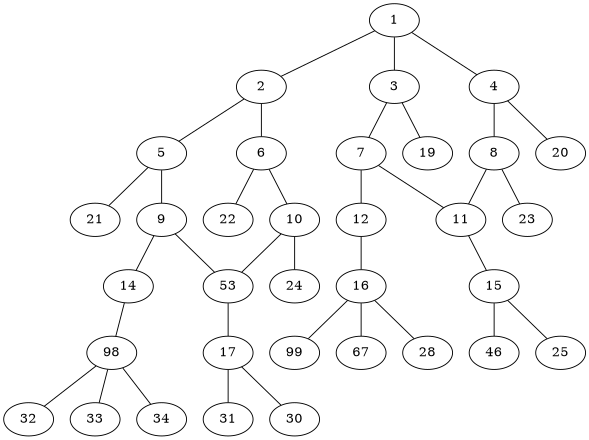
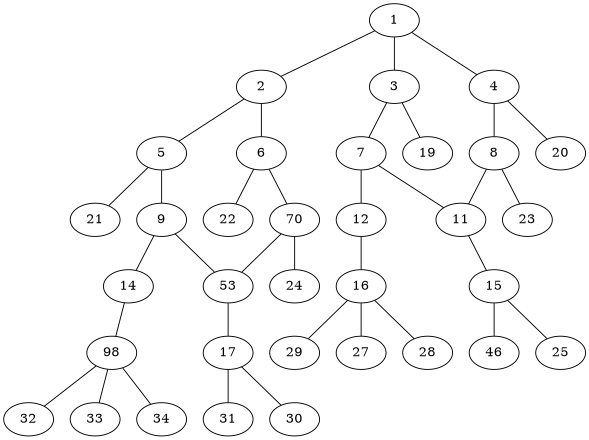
node "10": label "10" -> "70"
node "99": label "99" -> "29"
node "67": label "67" -> "27"
